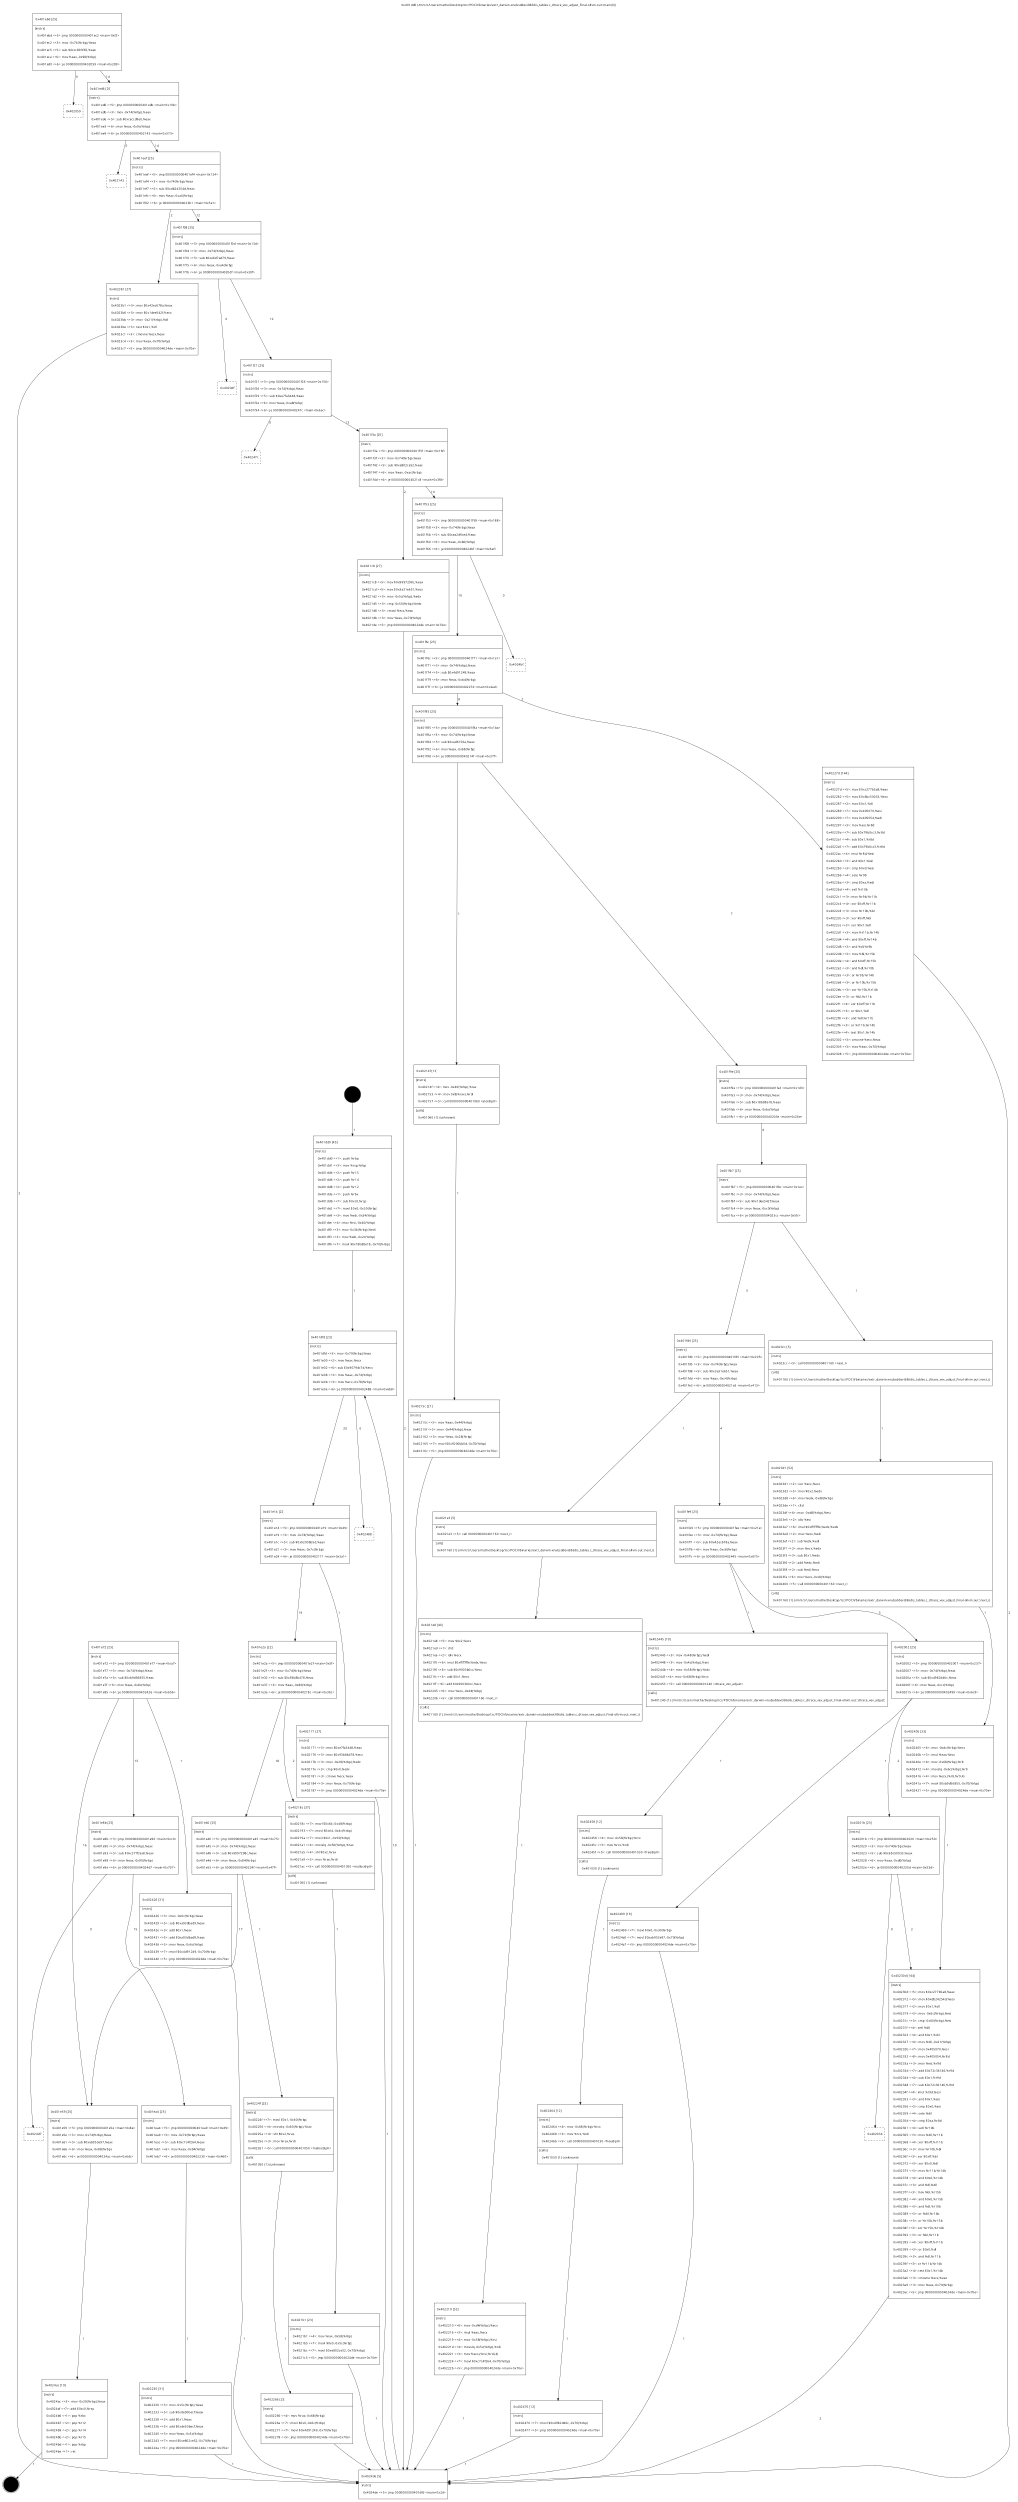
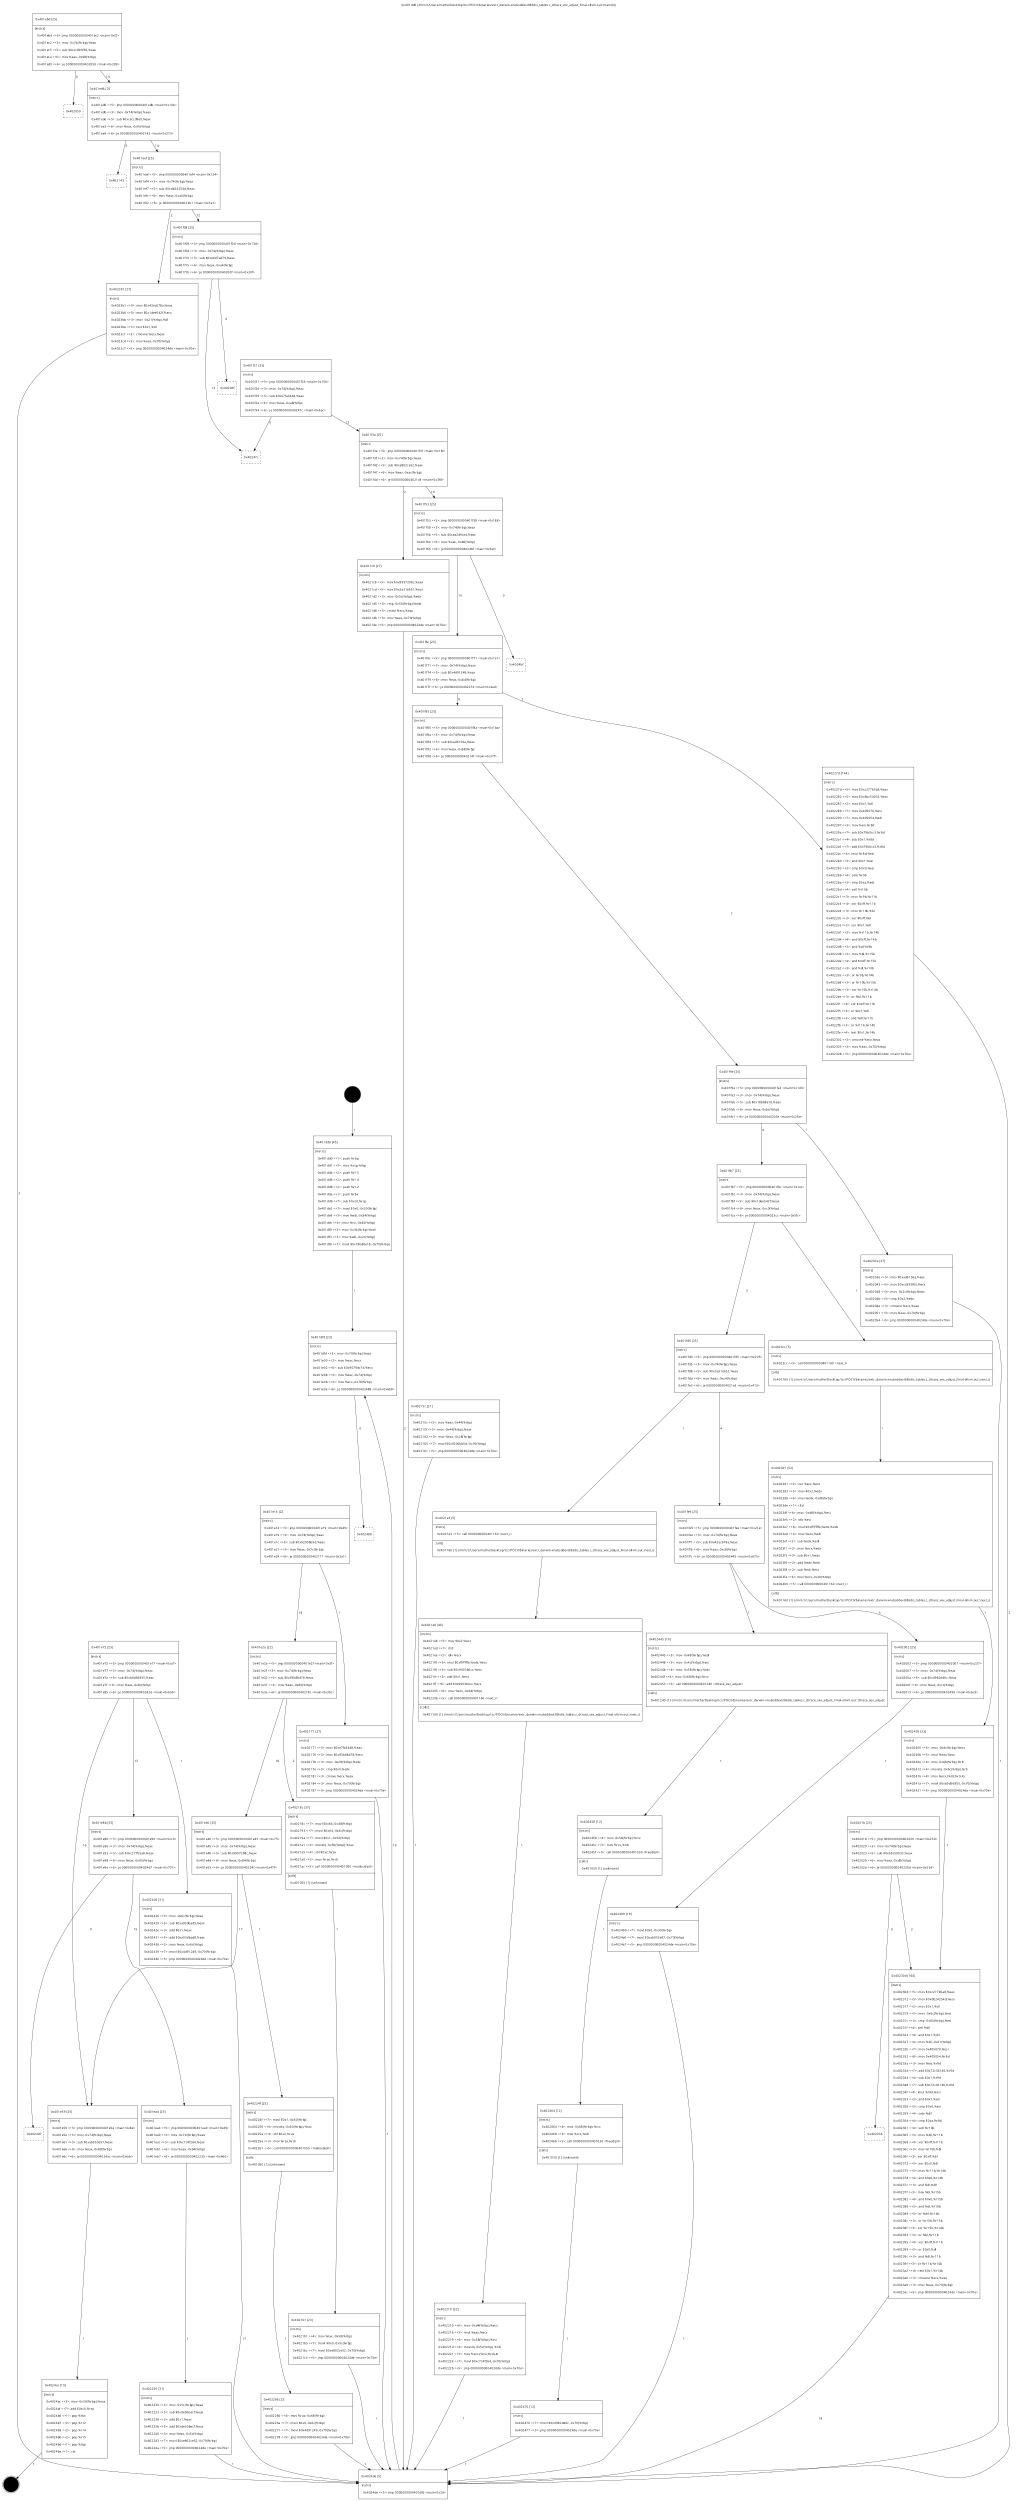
edge "0x401f08 [25]" -> "0x401f21 [25]": now "0x401f08 [25]" -> "0x40247c"
node "0x40214f [13]": removed
node "0x40203e [27]": added
edge "0x401dfd [23]" -> "0x401e14 [22]": removed, label "20"
edge "0x402002 [25]" -> "0x40201b [25]": removed, label "2"
edge "0x402426 [31]" -> "0x4024de [5]": label " 1" -> " 17"
edge "0x40230d [164]" -> "0x4024de [5]": label " 2" -> " 18"
